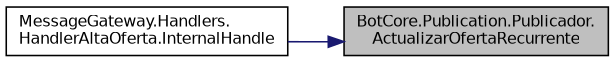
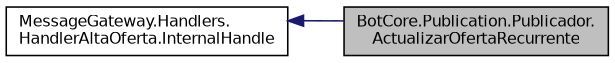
edge "MessageGateway.Handlers. HandlerAltaOferta.InternalHandle" -> "BotCore.Publication.Publicador. ActualizarOfertaRecurrente": reversed
